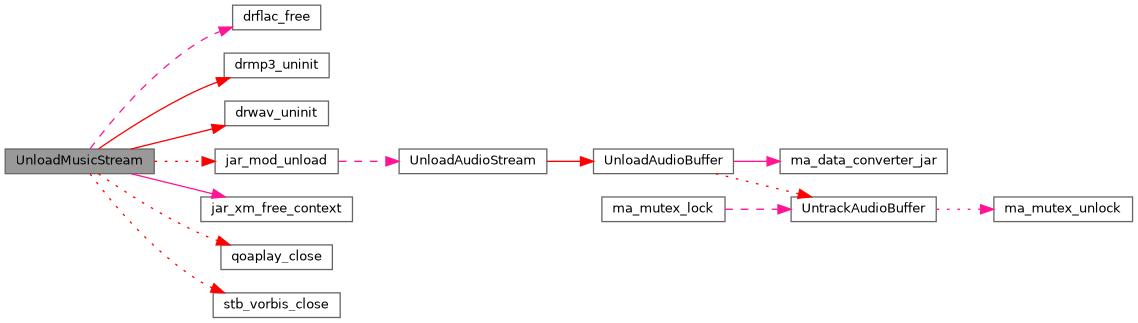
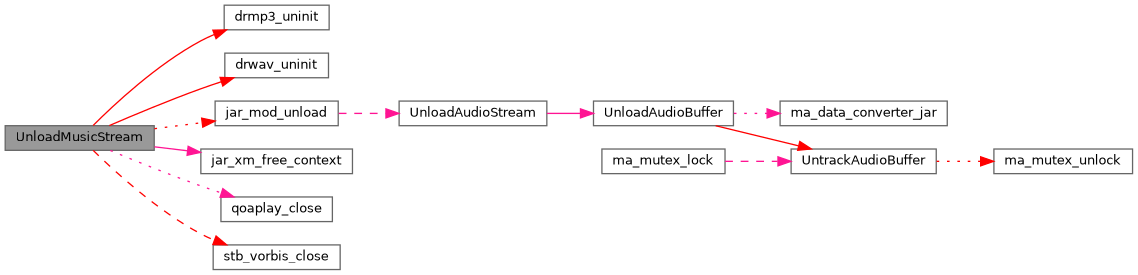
node "drflac_free": removed
edge "UnloadAudioStream" -> "UnloadAudioBuffer": color red -> deeppink
edge "UnloadAudioBuffer" -> "ma_data_converter_jar": style solid -> dotted
edge "UnloadAudioBuffer" -> "UntrackAudioBuffer": style dotted -> solid
edge "UntrackAudioBuffer" -> "ma_mutex_unlock": color deeppink -> red
edge "UnloadMusicStream" -> "qoaplay_close": color red -> deeppink
edge "UnloadMusicStream" -> "stb_vorbis_close": style dotted -> dashed
